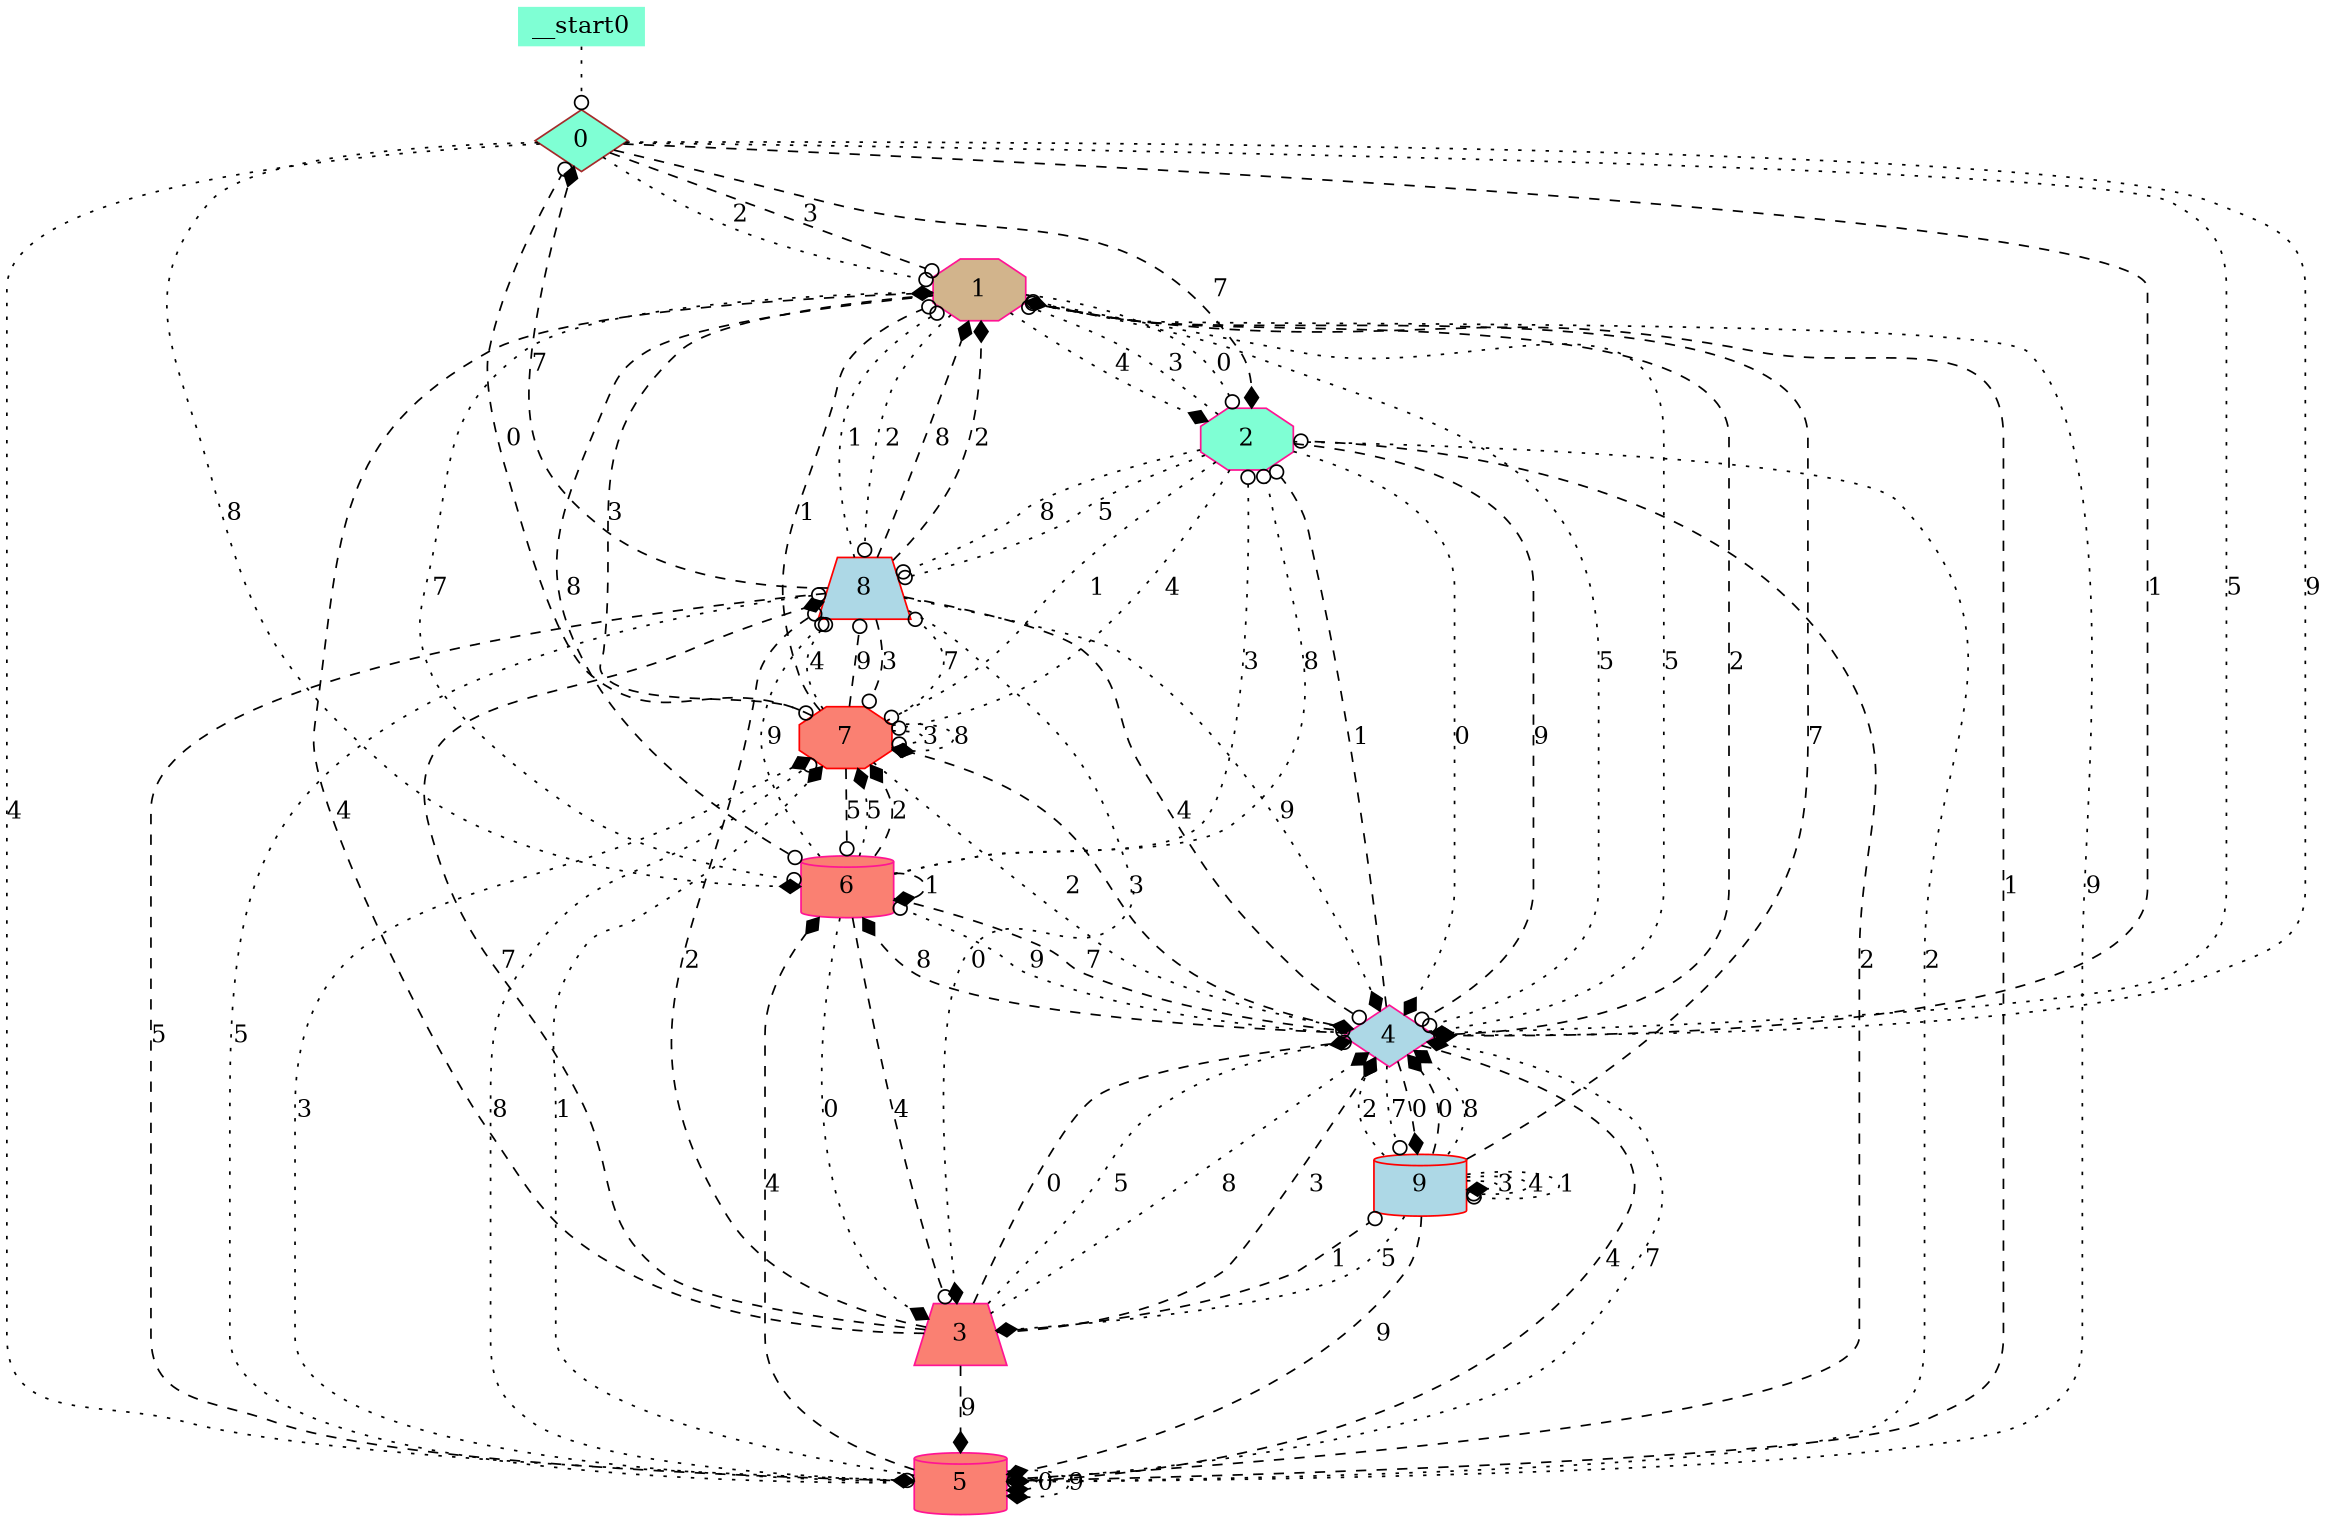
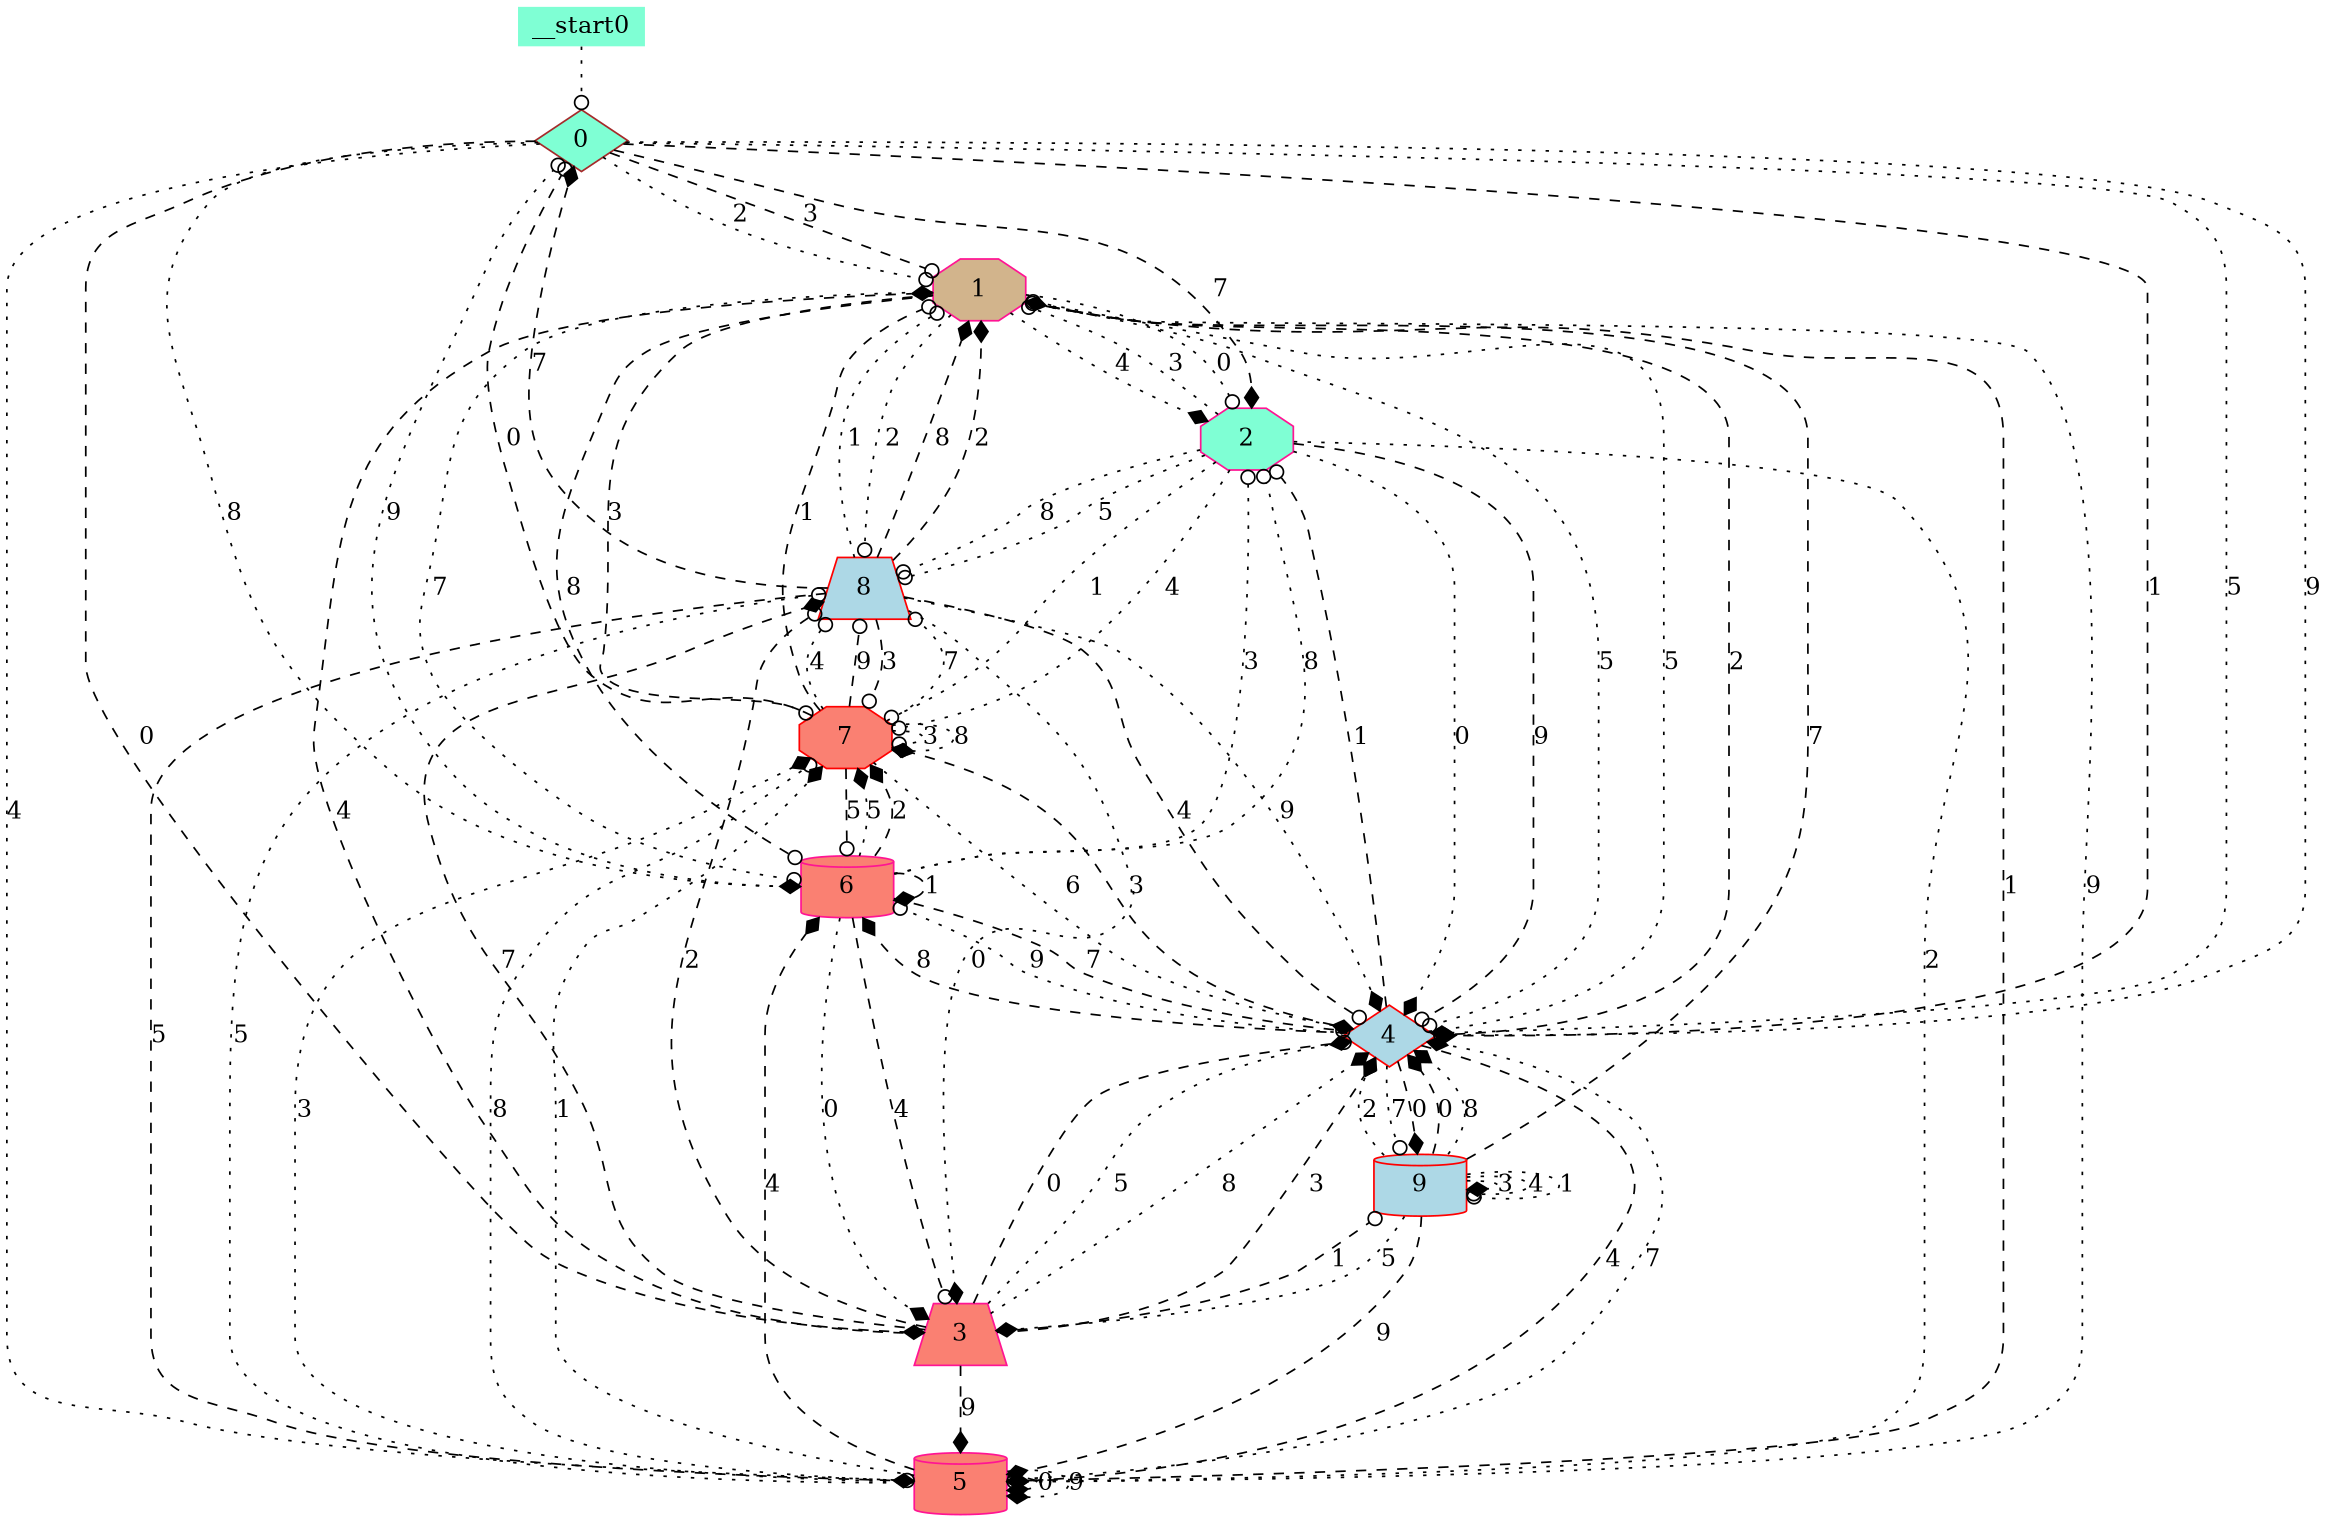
edge "6" -> "8": now "6" -> "0"
edge "0" -> "3": added, label "0"
edge "7" -> "4": label "2" -> "6"
node "4": color deeppink -> red
edge "5" -> "2": removed, label "2"
